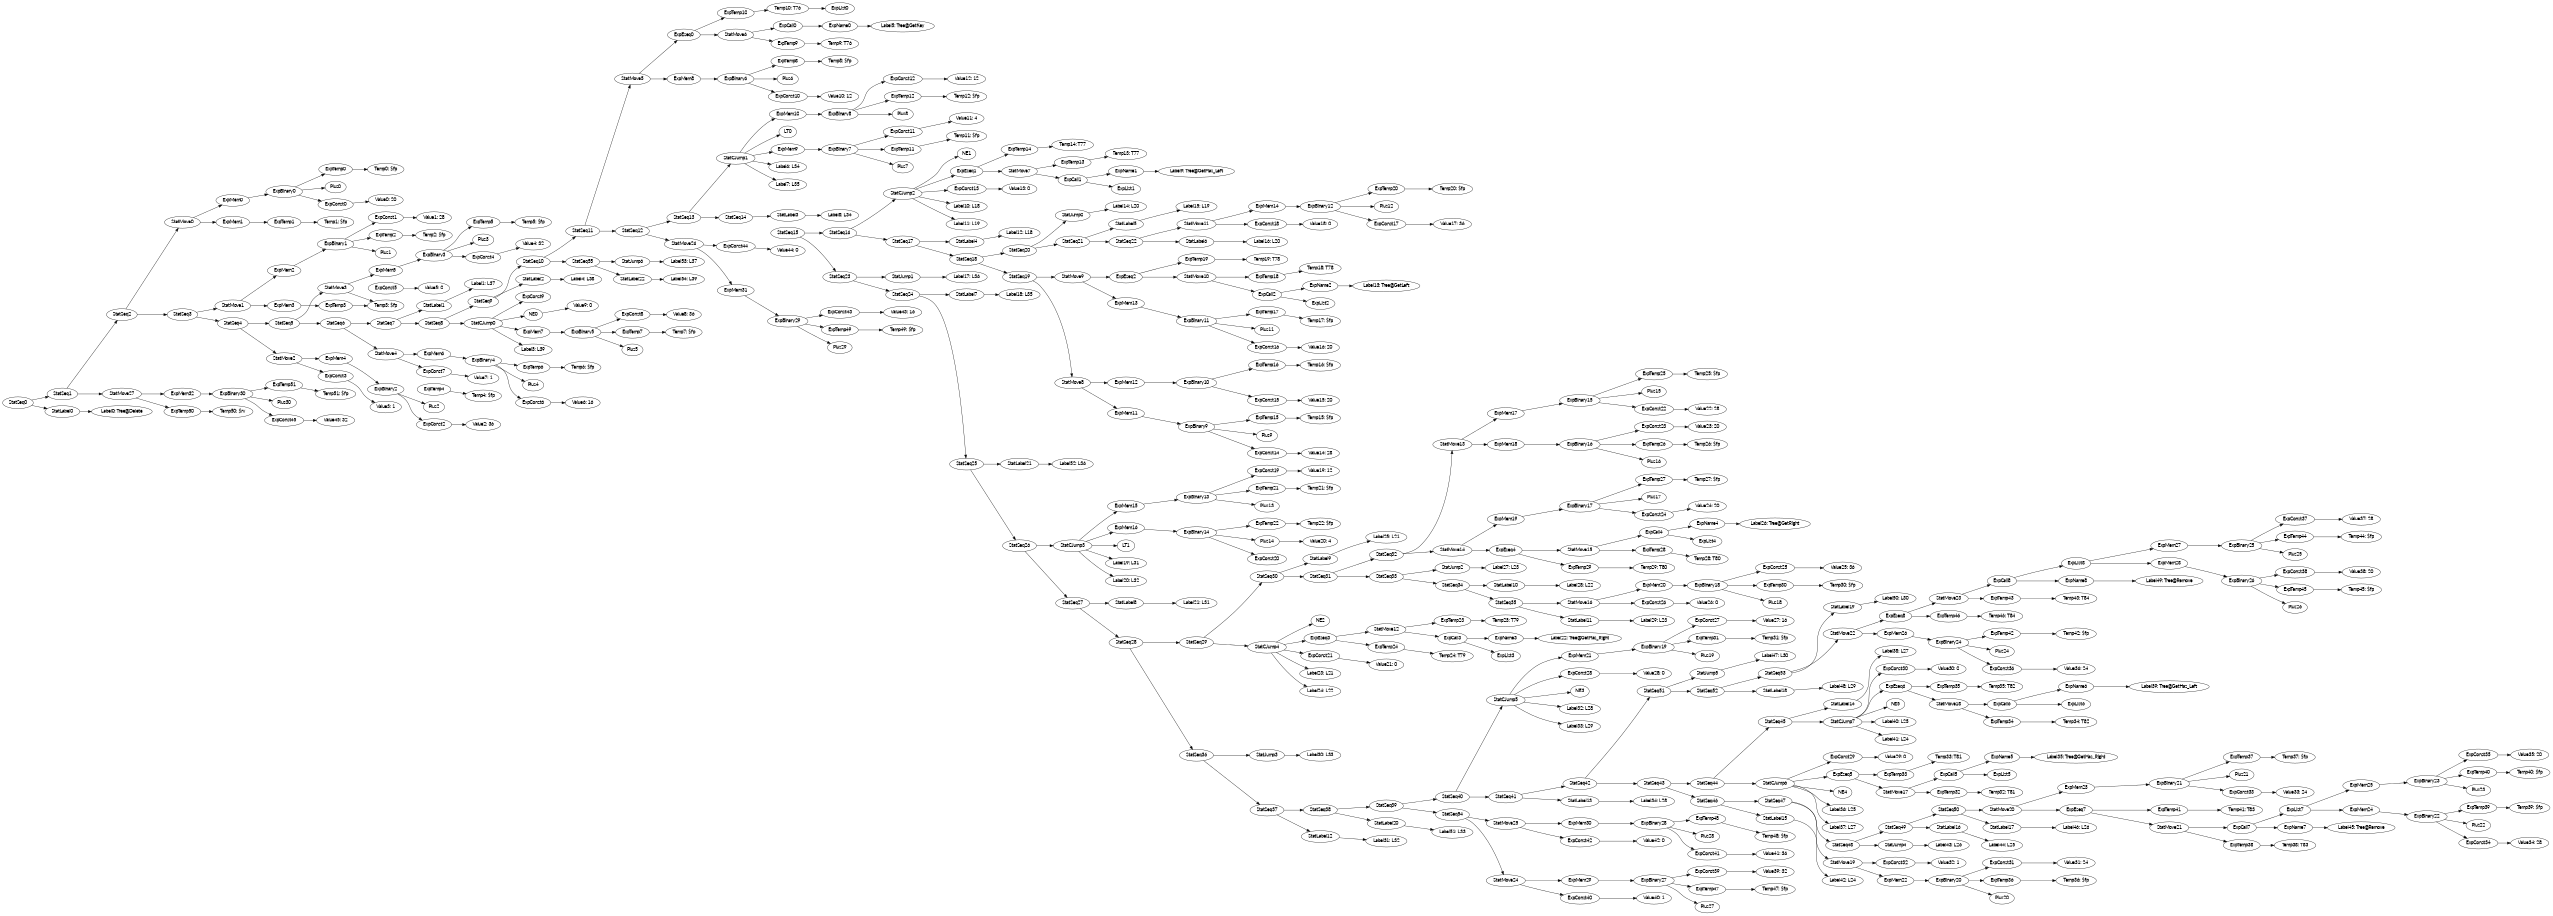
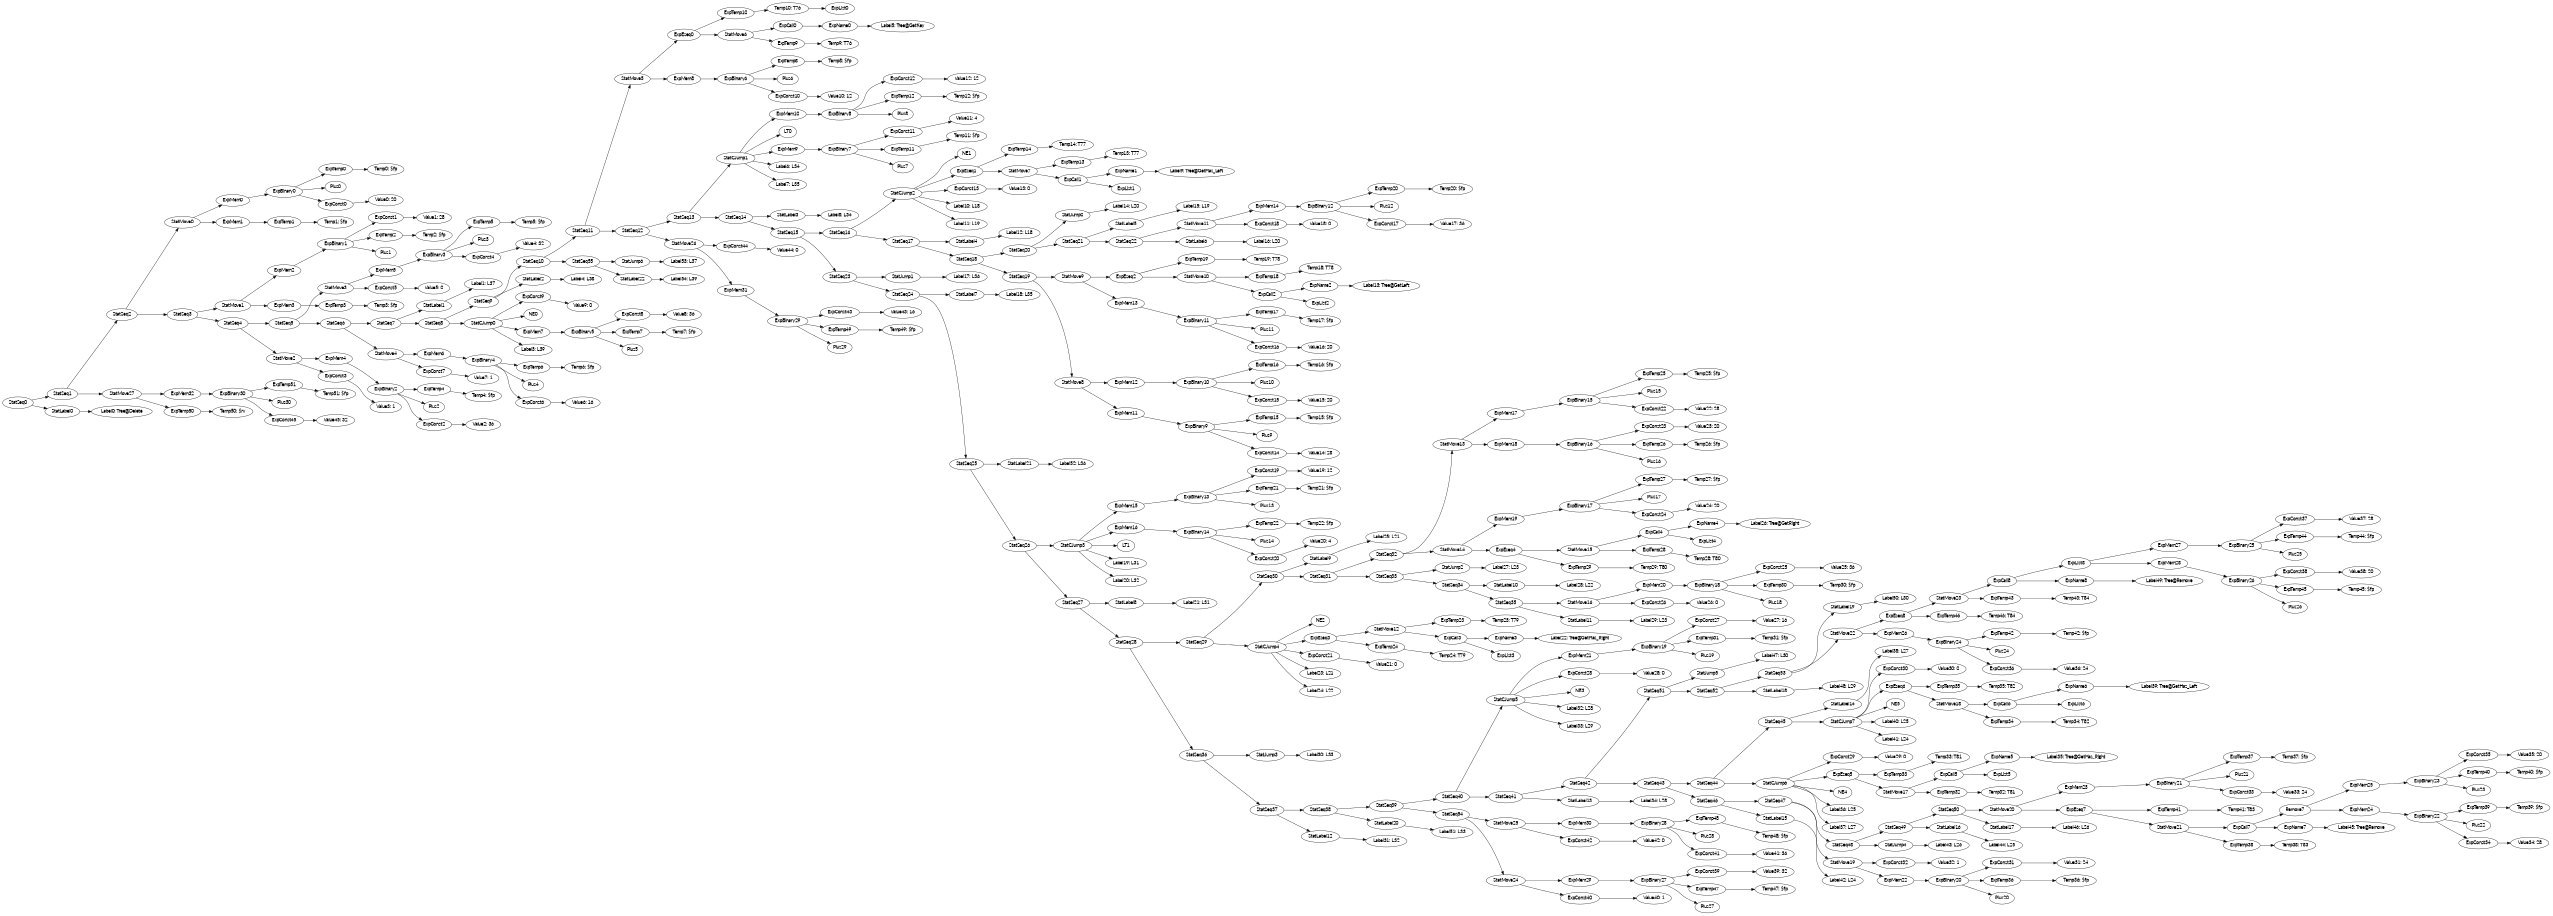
edge "StatSeq14" -> "StatSeq15": added
edge "StatMove3" -> "Temp3: $fp": now "StatMove3" -> "ExpConst5"
edge "NE0" -> "Value9: 0": now "ExpConst9" -> "Value9: 0"
node "Plus10": added
edge "ExpBinary2" -> "ExpTemp4": added
edge "Plus14" -> "Value20: 4": now "ExpConst20" -> "Value20: 4"
node "ExpList7": label "ExpList7" -> "Remove7"
